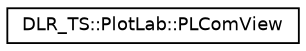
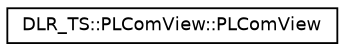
node "DLR_TS::PlotLab::PLComView": label "DLR_TS::PlotLab::PLComView" -> "DLR_TS::PLComView::PLComView"
